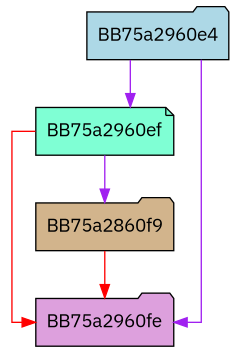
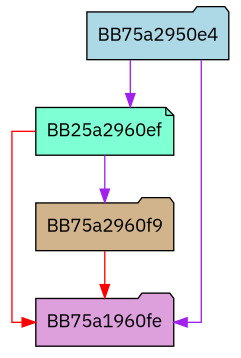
node "BB75a2960e4": label "BB75a2960e4" -> "BB75a2950e4"
node "BB75a2960ef": label "BB75a2960ef" -> "BB25a2960ef"
node "BB75a2860f9": label "BB75a2860f9" -> "BB75a2960f9"
node "BB75a2960fe": label "BB75a2960fe" -> "BB75a1960fe"
